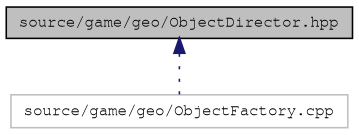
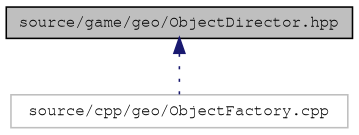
node "source/game/geo/ObjectFactory.cpp": label "source/game/geo/ObjectFactory.cpp" -> "source/cpp/geo/ObjectFactory.cpp"
